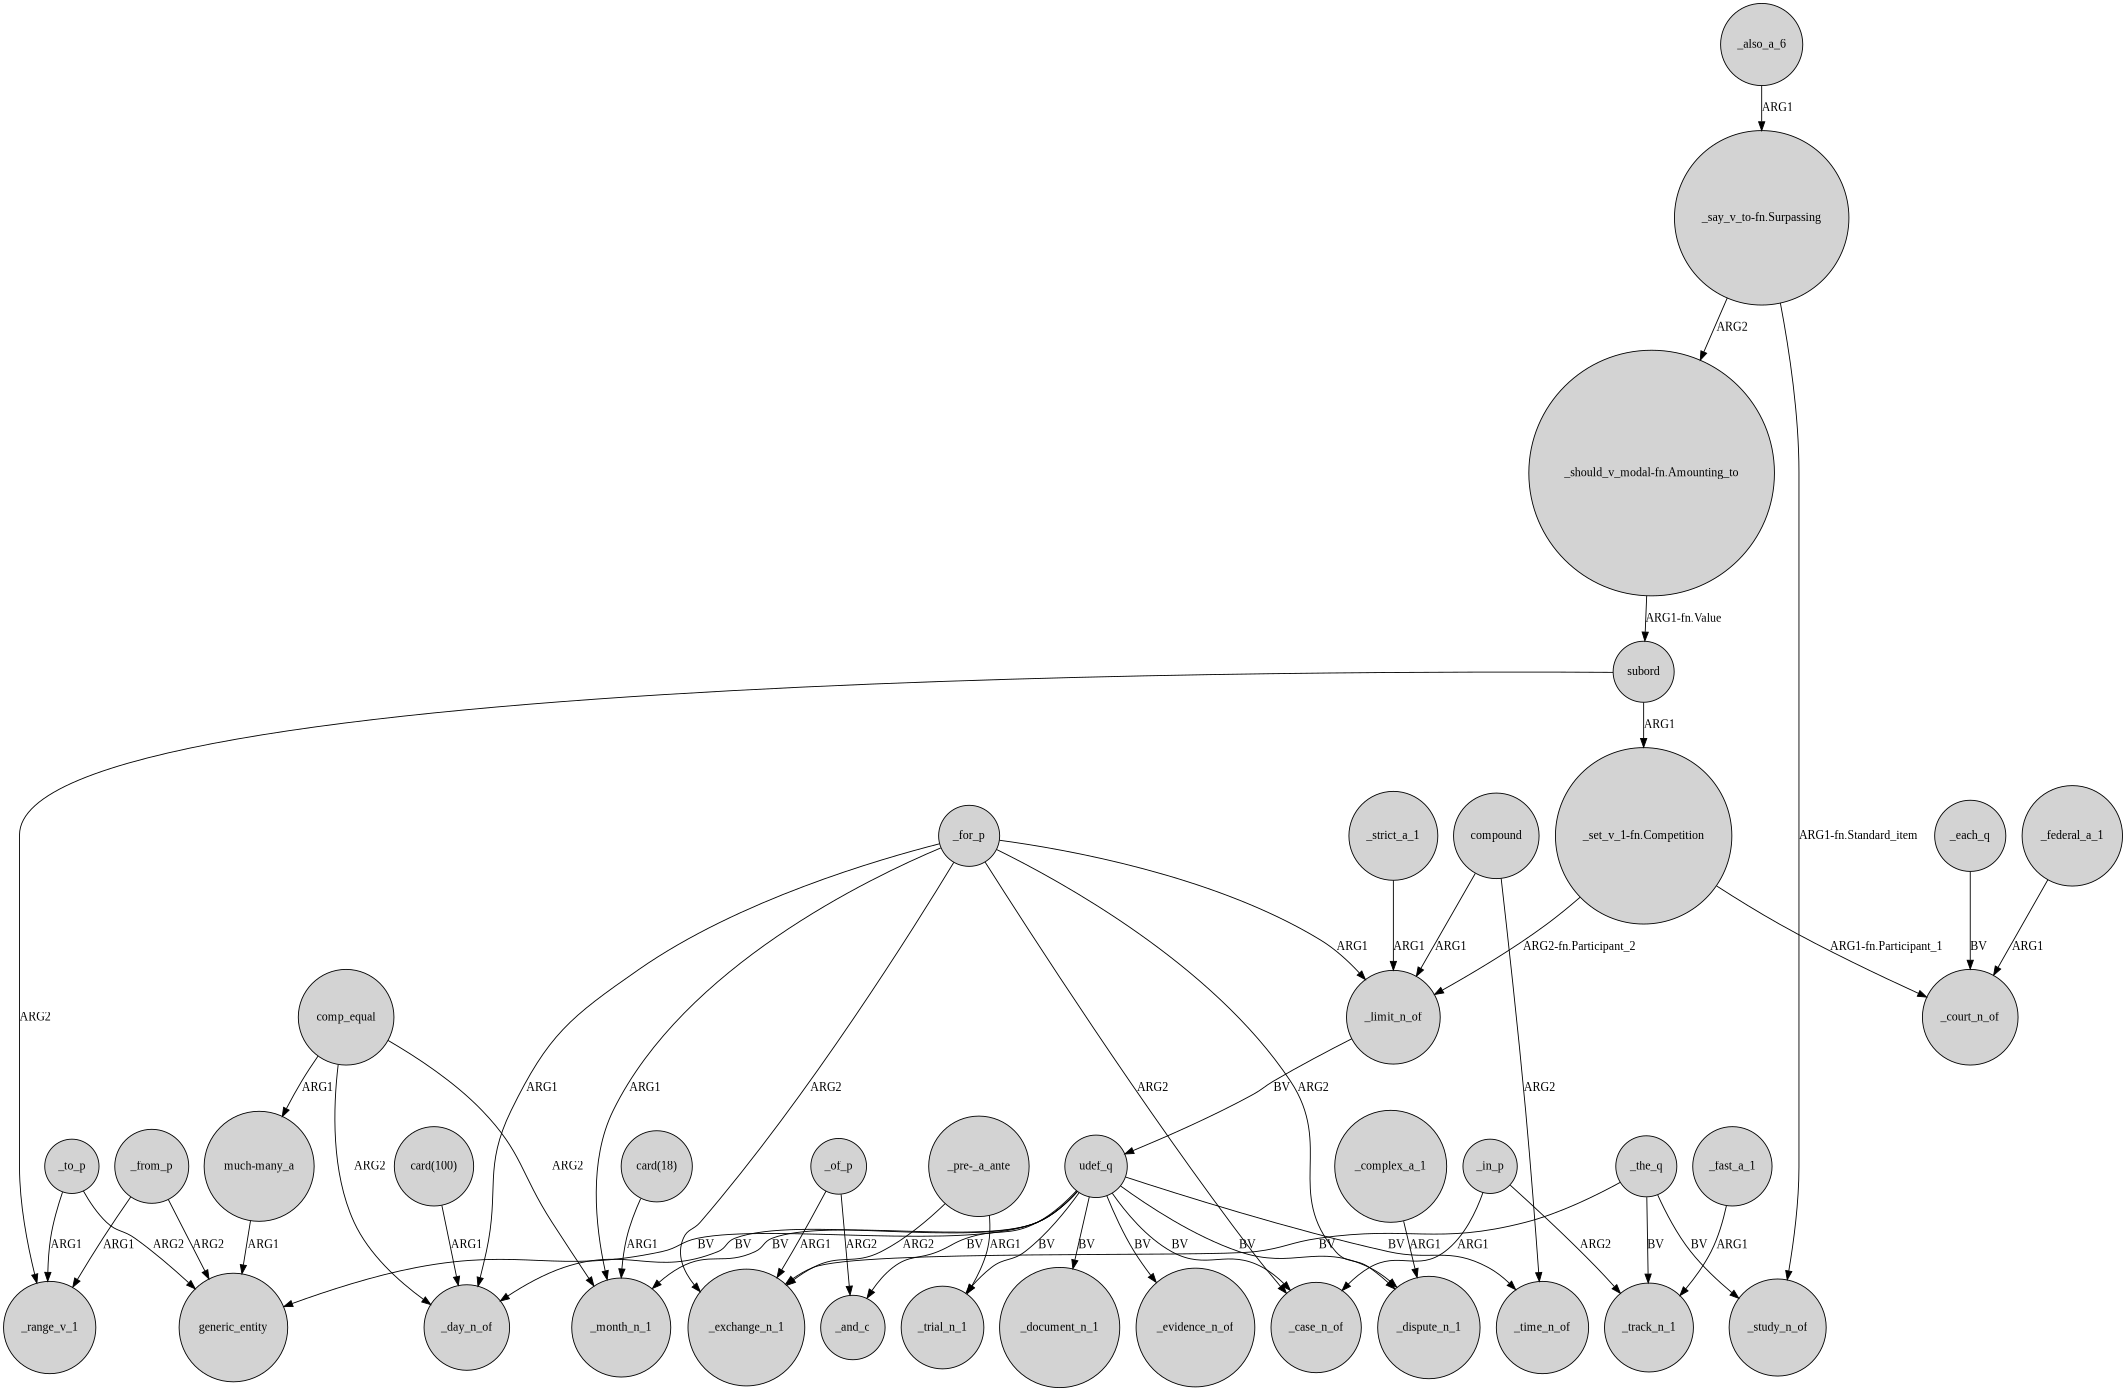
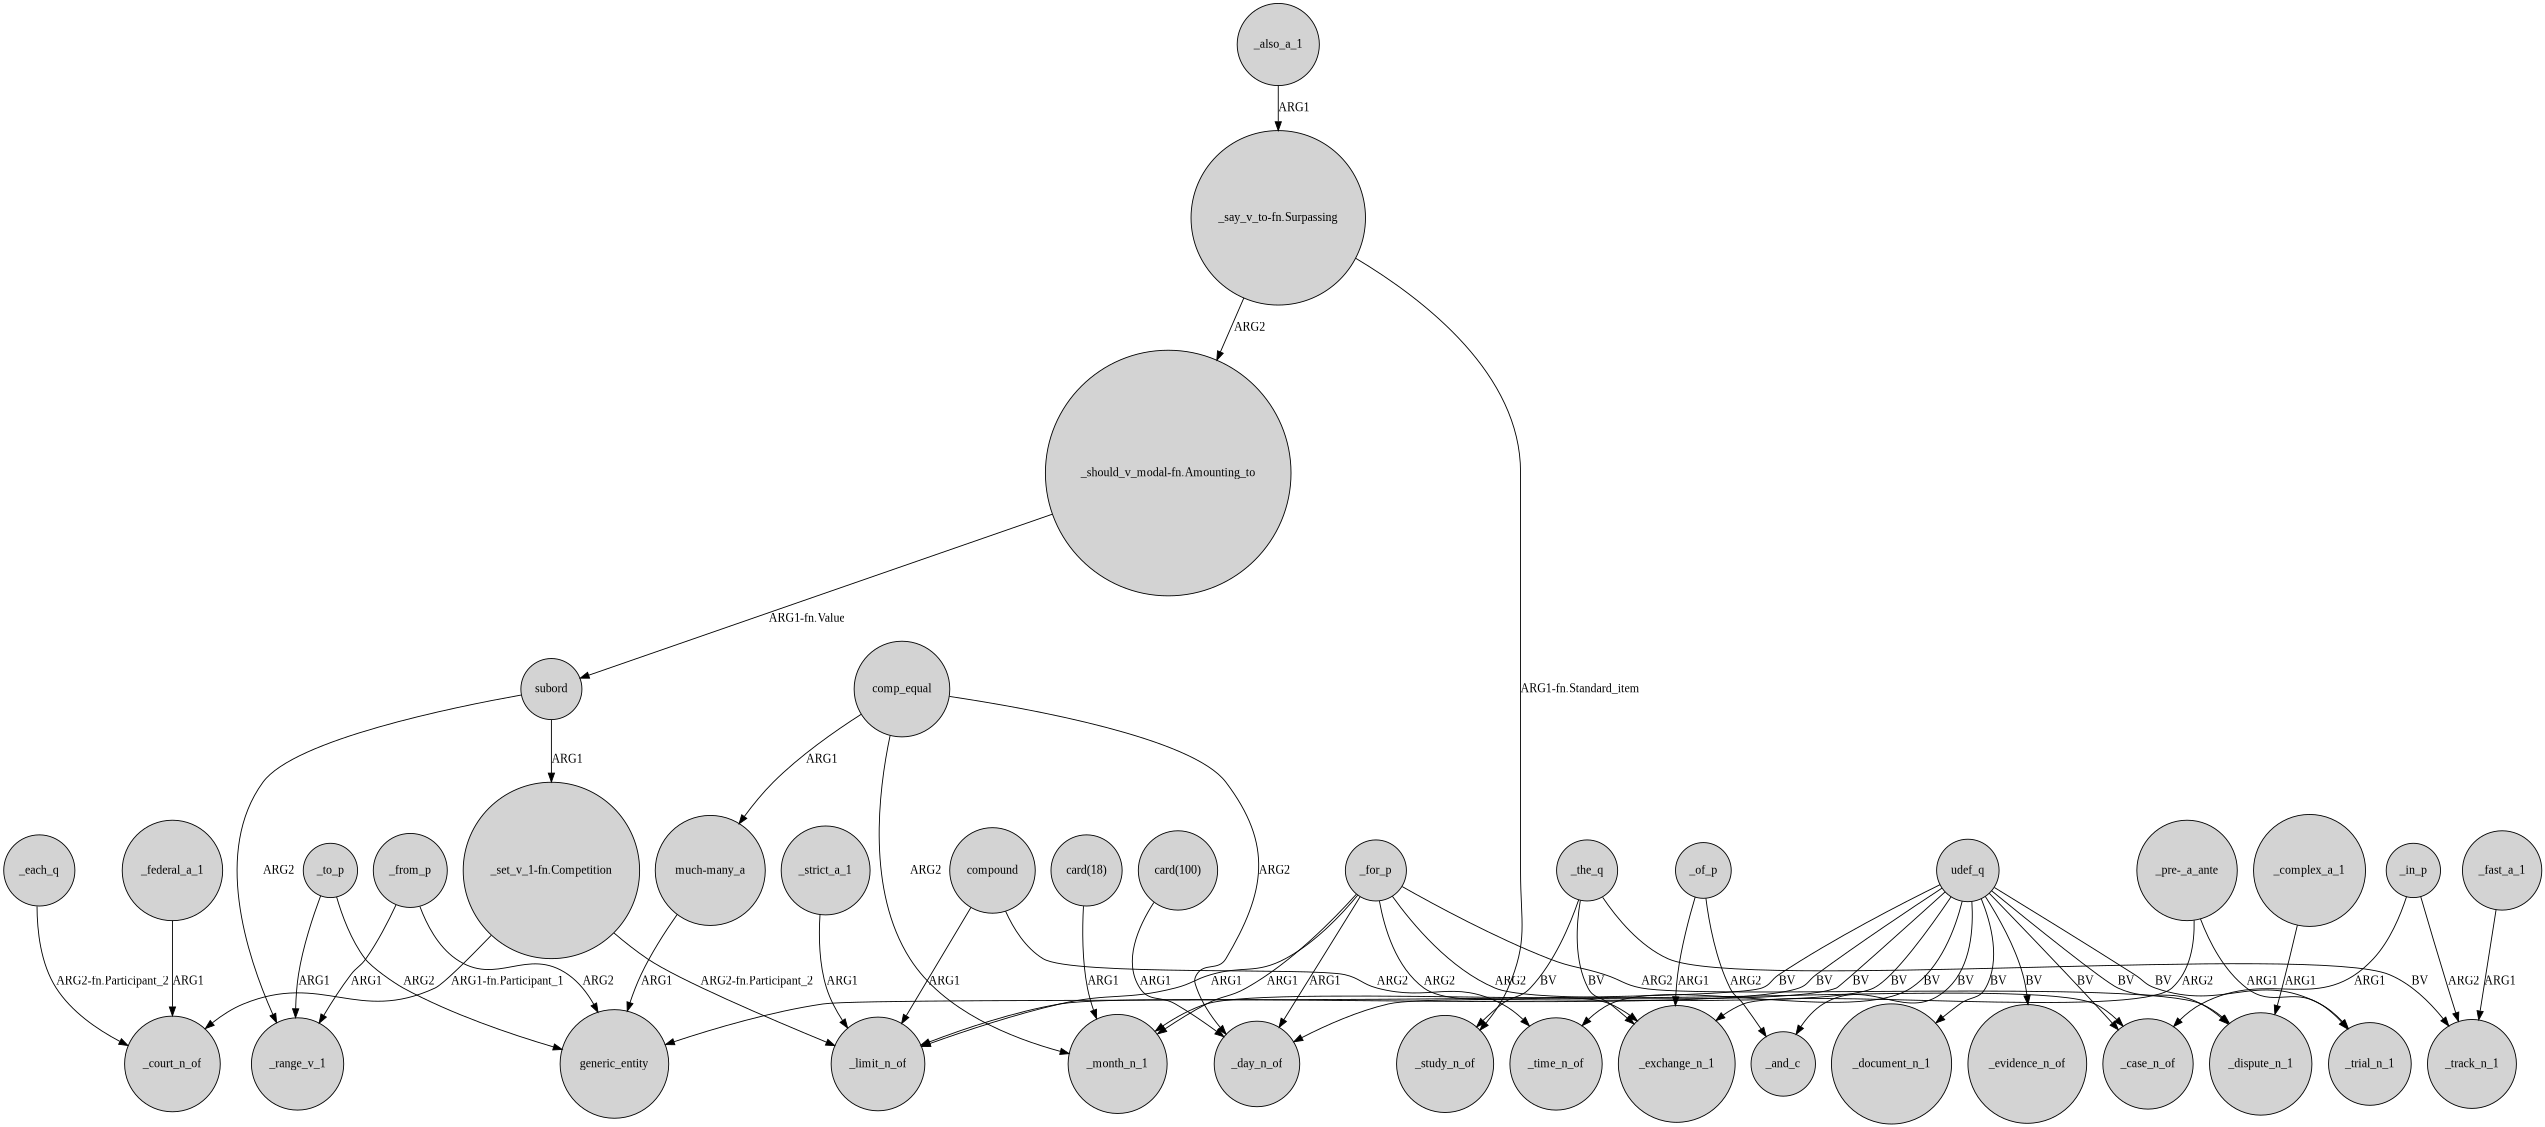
node "_also_a_6": label "_also_a_6" -> "_also_a_1"
edge "_each_q" -> "_court_n_of": label "BV" -> "ARG2-fn.Participant_2"
edge "_limit_n_of" -> "udef_q": reversed
